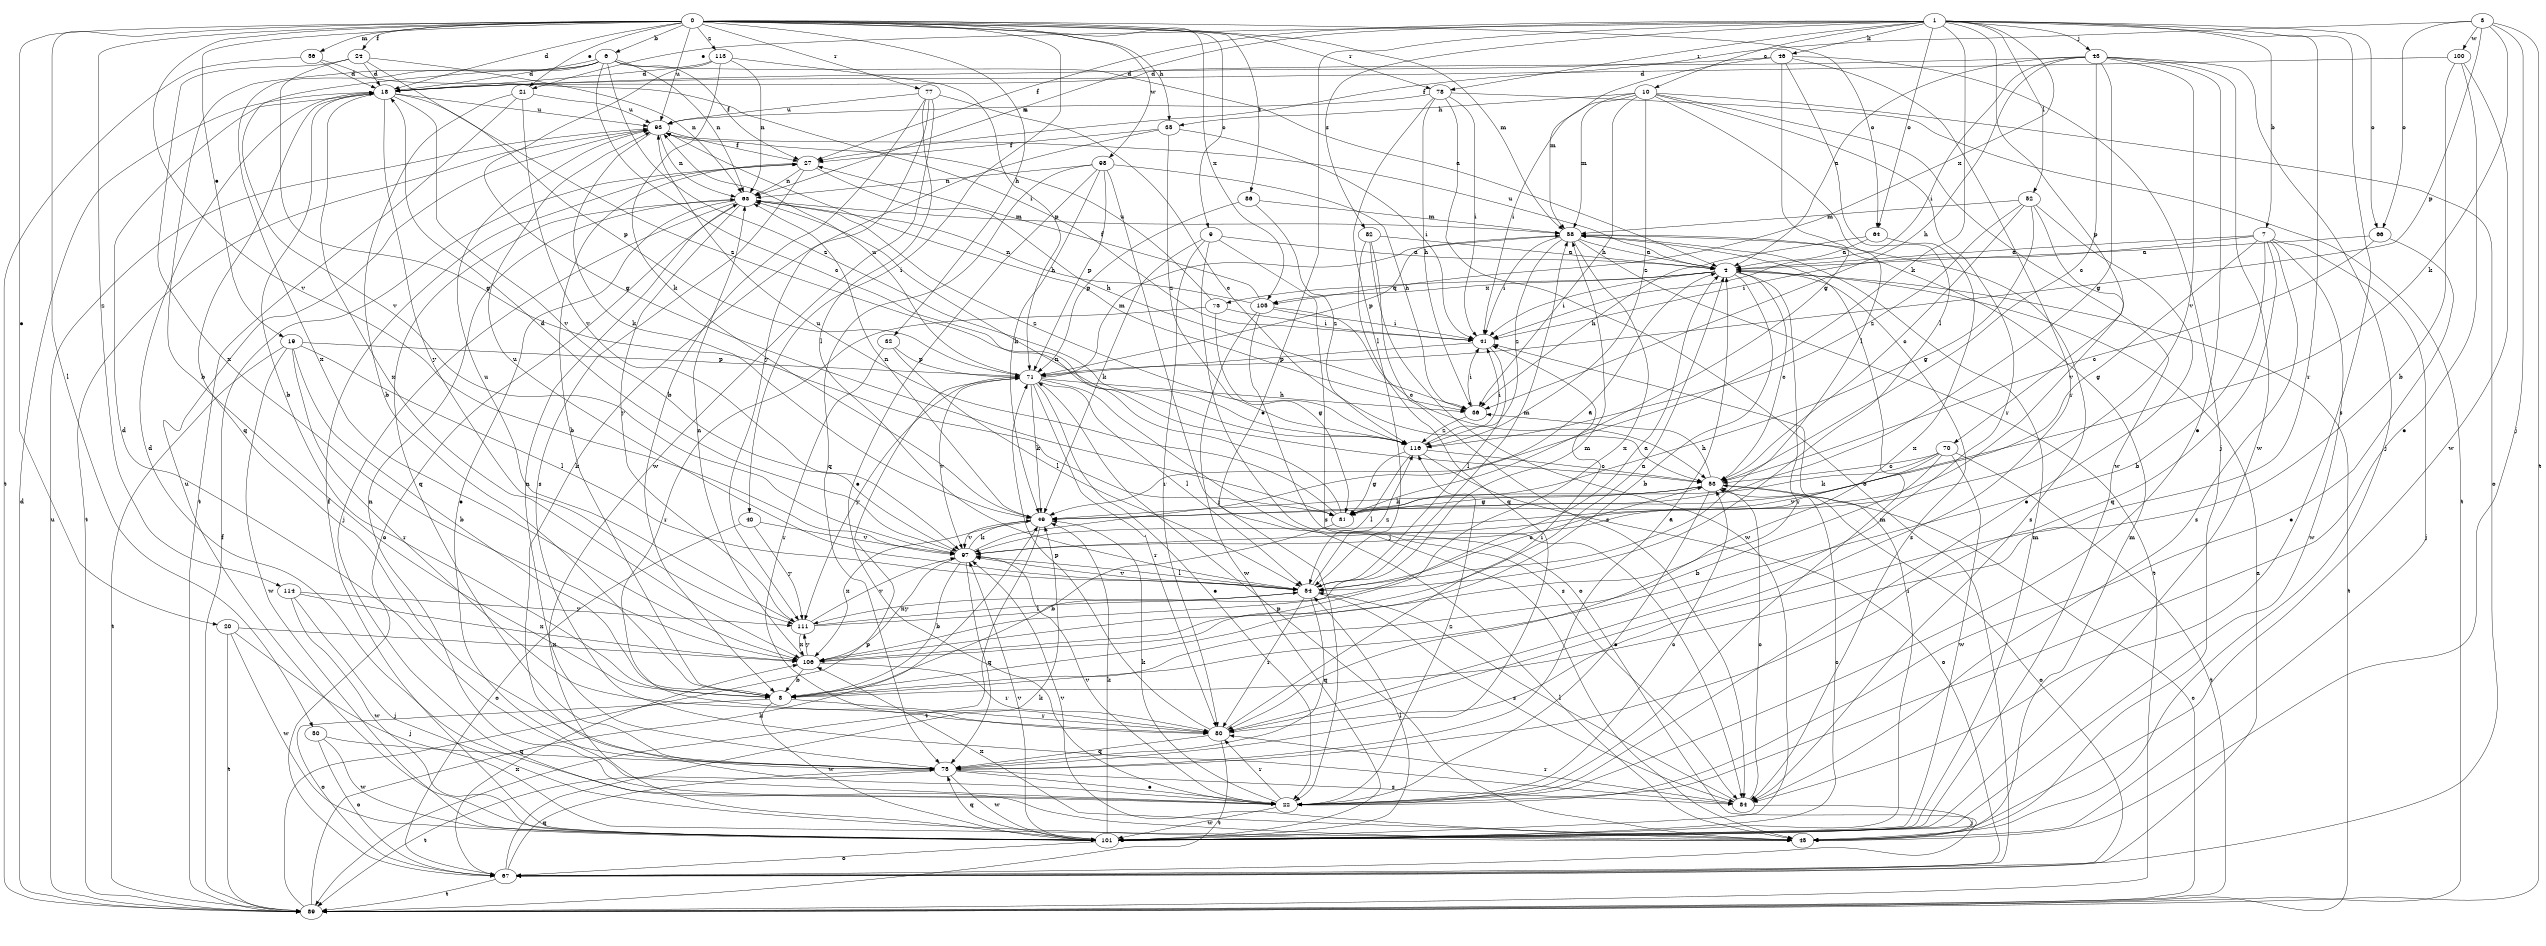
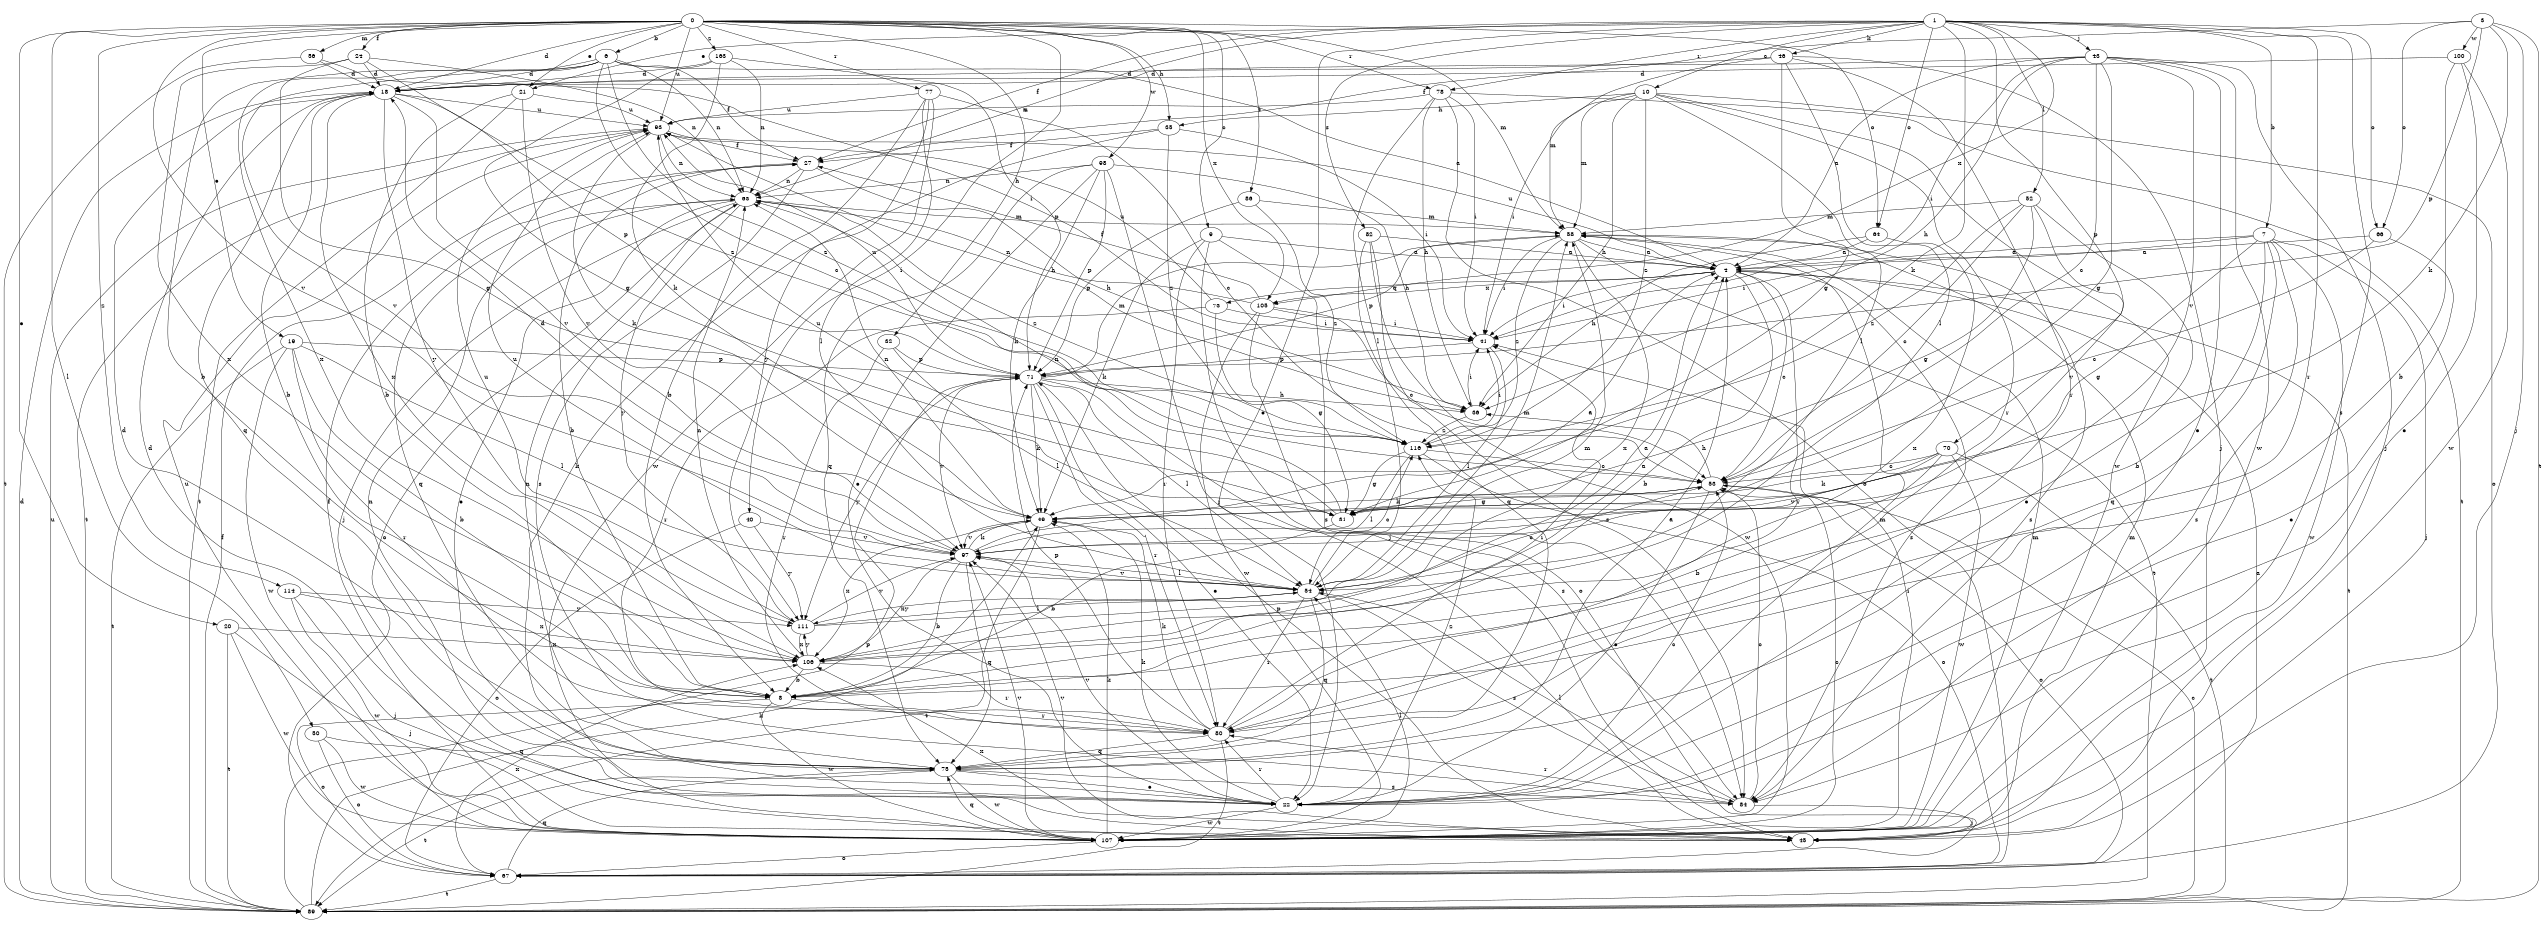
node "113": label "113" -> "163"
edge "54" -> "116": label "z" -> "c"
edge "67" -> "49": now "80" -> "49"
node "101": label "101" -> "107"
